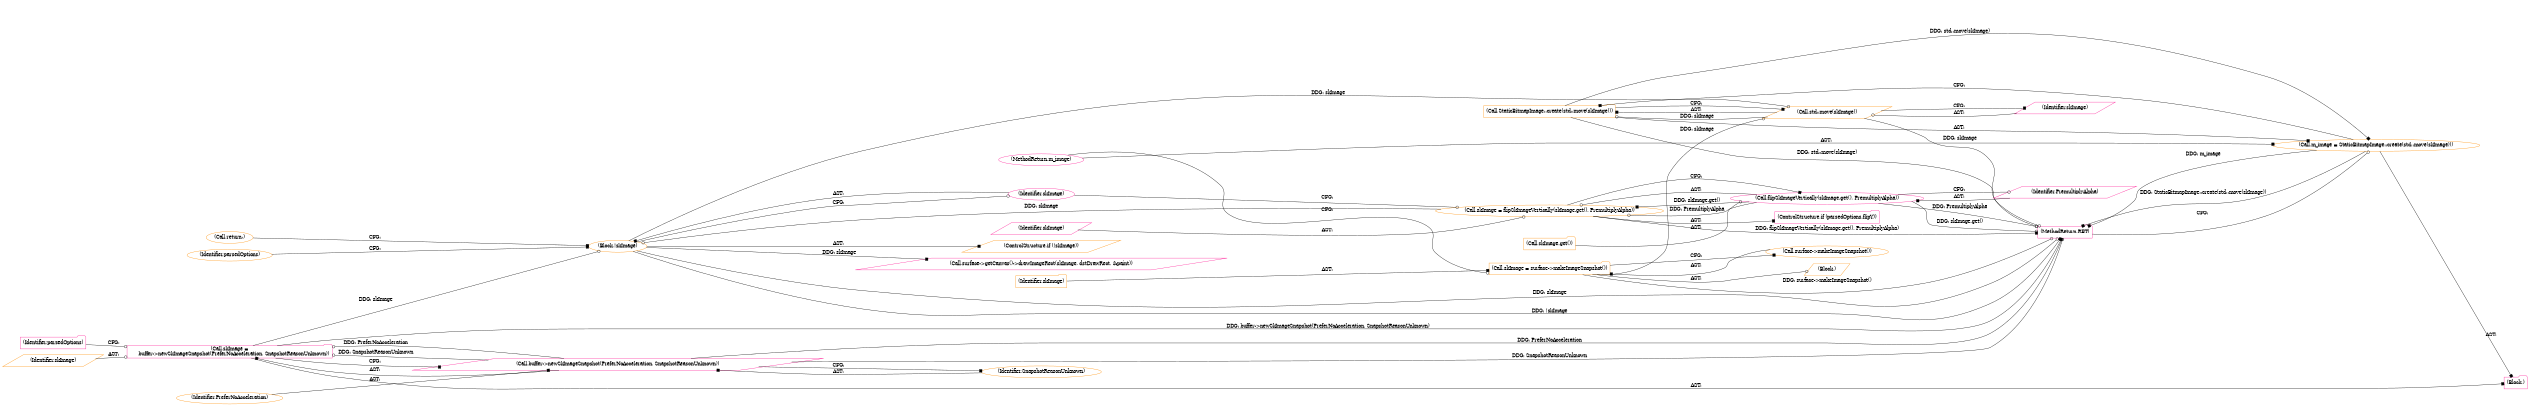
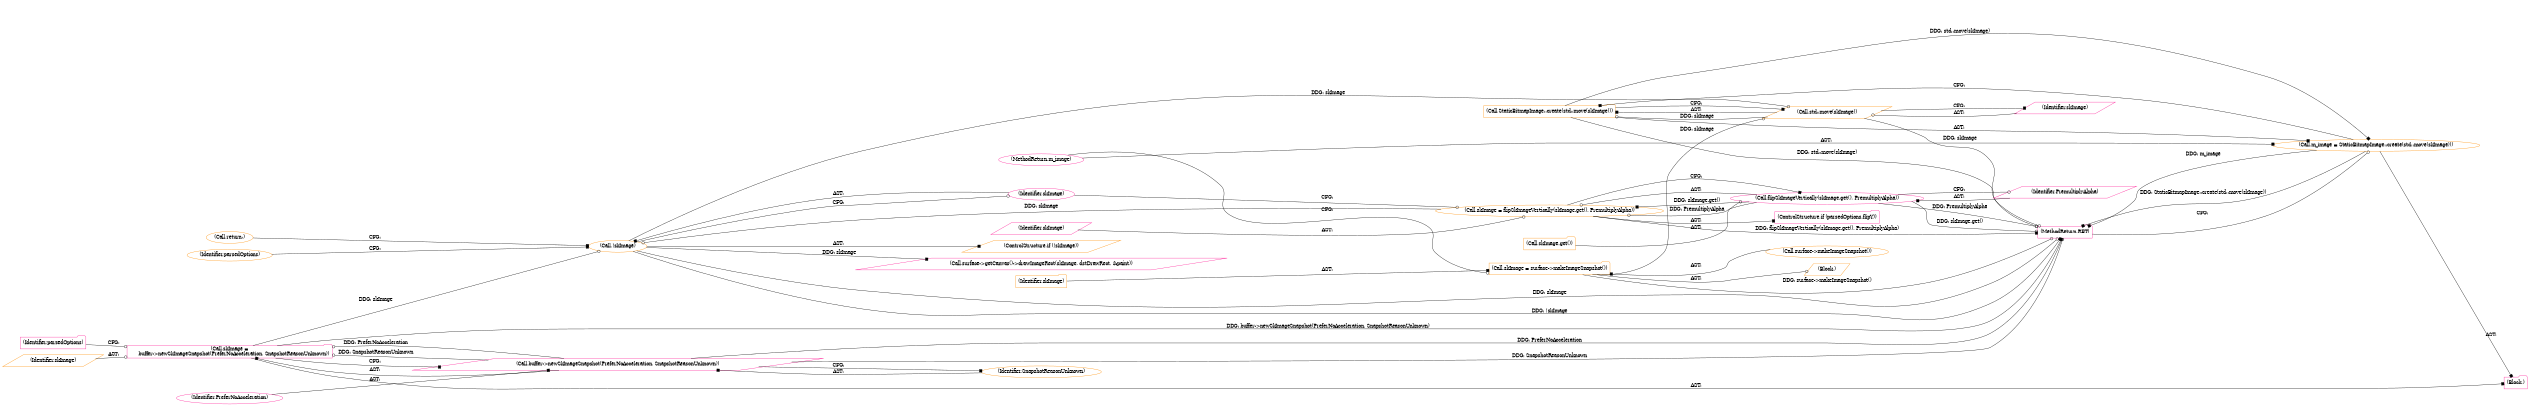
node "(Block,!skImage)": label "(Block,!skImage)" -> "(Call,!skImage)"
edge "(Call,skImage = surface->makeImageSnapshot())" -> "(Call,surface->makeImageSnapshot())": removed, label "CFG:"
node "(Identifier,PreferNoAcceleration)": color darkorange -> deeppink
